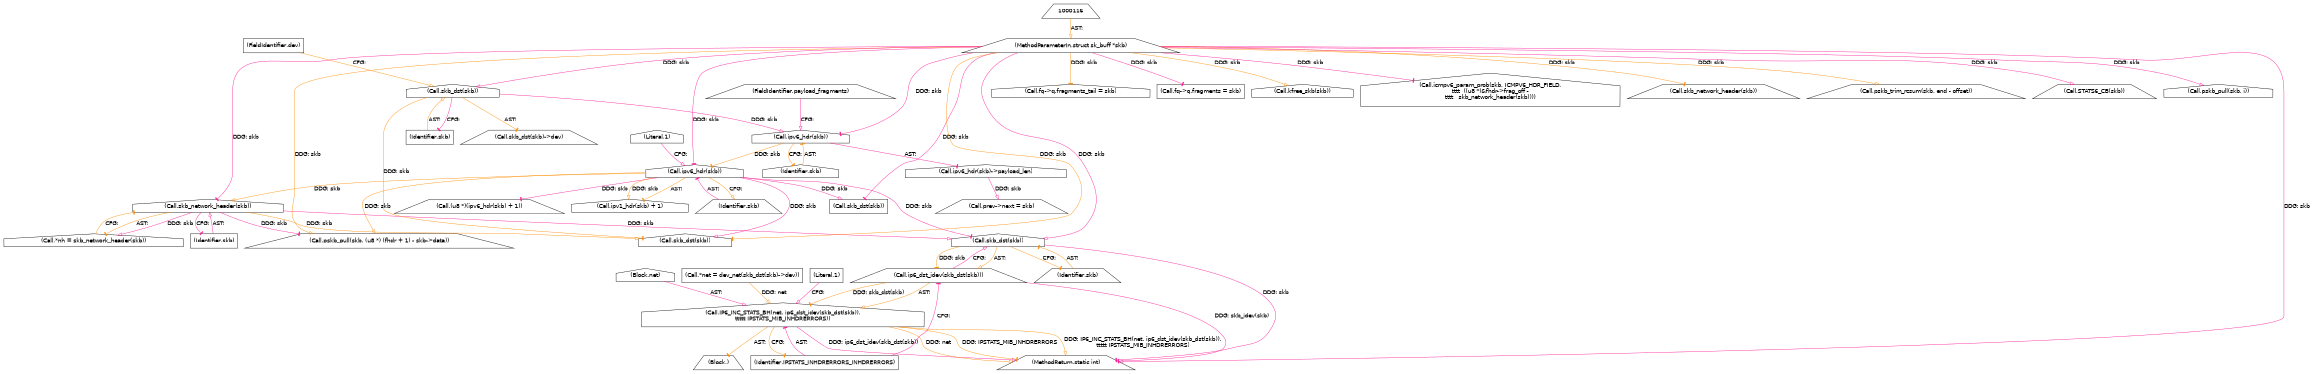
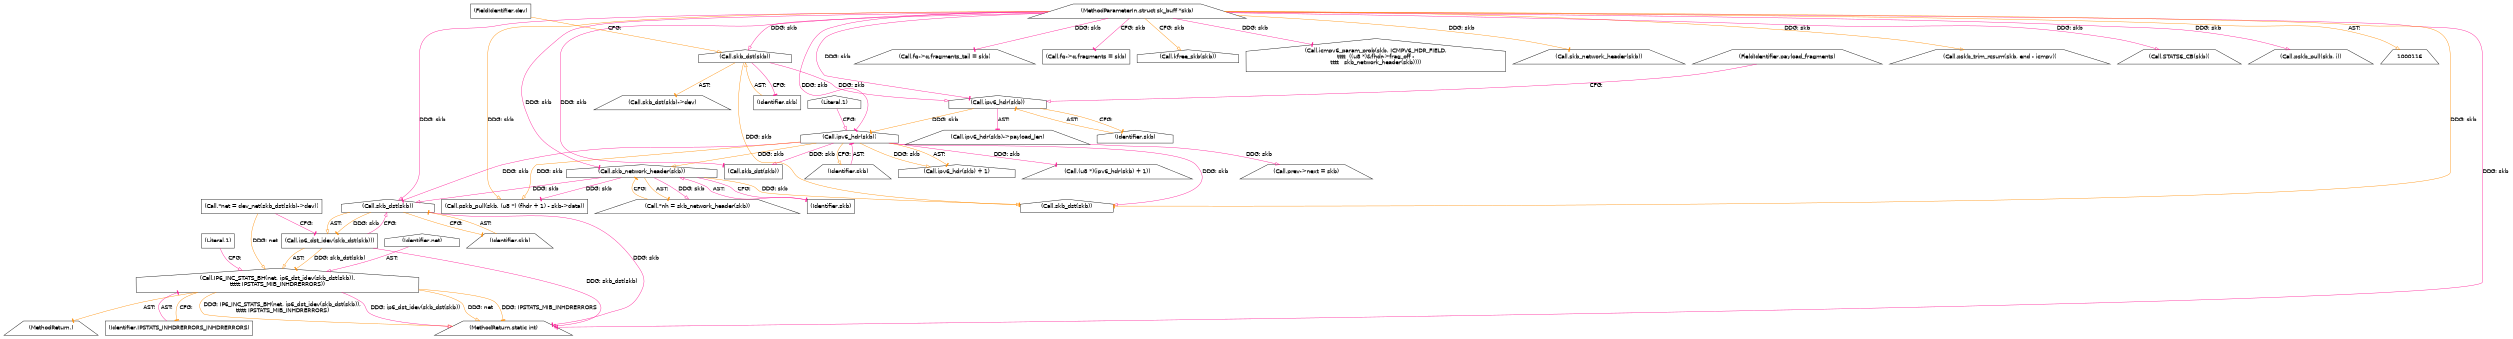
edge "1000116" -> "(MethodParameterIn,struct sk_buff *skb)": reversed
edge "(MethodParameterIn,struct sk_buff *skb)" -> "(Call,fq->q.fragments = skb)": label "DDG: skb" -> "CFG: skb"
edge "(MethodParameterIn,struct sk_buff *skb)" -> "(Call,kfree_skb(skb))": label "DDG: skb" -> "CFG: skb"
edge "(MethodParameterIn,struct sk_buff *skb)" -> "(Call,fq->q.fragments_tail = skb)": color darkorange -> deeppink
node "(Call,fq->q.fragments_tail = skb)": shape house -> trapezium
node "(Call,pskb_trim_rcsum(skb, end - offset))": label "(Call,pskb_trim_rcsum(skb, end - offset))" -> "(Call,pskb_trim_rcsum(skb, end - icmpv))"
node "(Call,pskb_pull(skb, i))": shape house -> trapezium
node "(Call,ipv6_hdr(skb)->payload_len)": shape house -> trapezium
node "(Call,ipv1_hdr(skb) + 1)": label "(Call,ipv1_hdr(skb) + 1)" -> "(Call,ipv6_hdr(skb) + 1)"
edge "(MethodParameterIn,struct sk_buff *skb)" -> "(MethodReturn,static int)": arrowhead onormal -> tee
node "(Call,*nh = skb_network_header(skb))": shape house -> trapezium
node "(Call,pskb_pull(skb, (u8 *) (fhdr + 1) - skb->data))": shape trapezium -> box
node "(Block,net)": label "(Block,net)" -> "(Identifier,net)"
node "(Call,ip6_dst_idev(skb_dst(skb)))": shape trapezium -> box
edge "(Call,ip6_dst_idev(skb_dst(skb)))" -> "(MethodReturn,static int)": label "DDG: skb_idev(skb)" -> "DDG: skb_dst(skb)"
edge "(Identifier,IPSTATS_INHDRERRORS_INHDRERRORS)" -> "(Call,ip6_dst_idev(skb_dst(skb)))": now "(Call,*net = dev_net(skb_dst(skb)->dev))" -> "(Call,ip6_dst_idev(skb_dst(skb)))"
node "(Block,)": label "(Block,)" -> "(MethodReturn,)"
